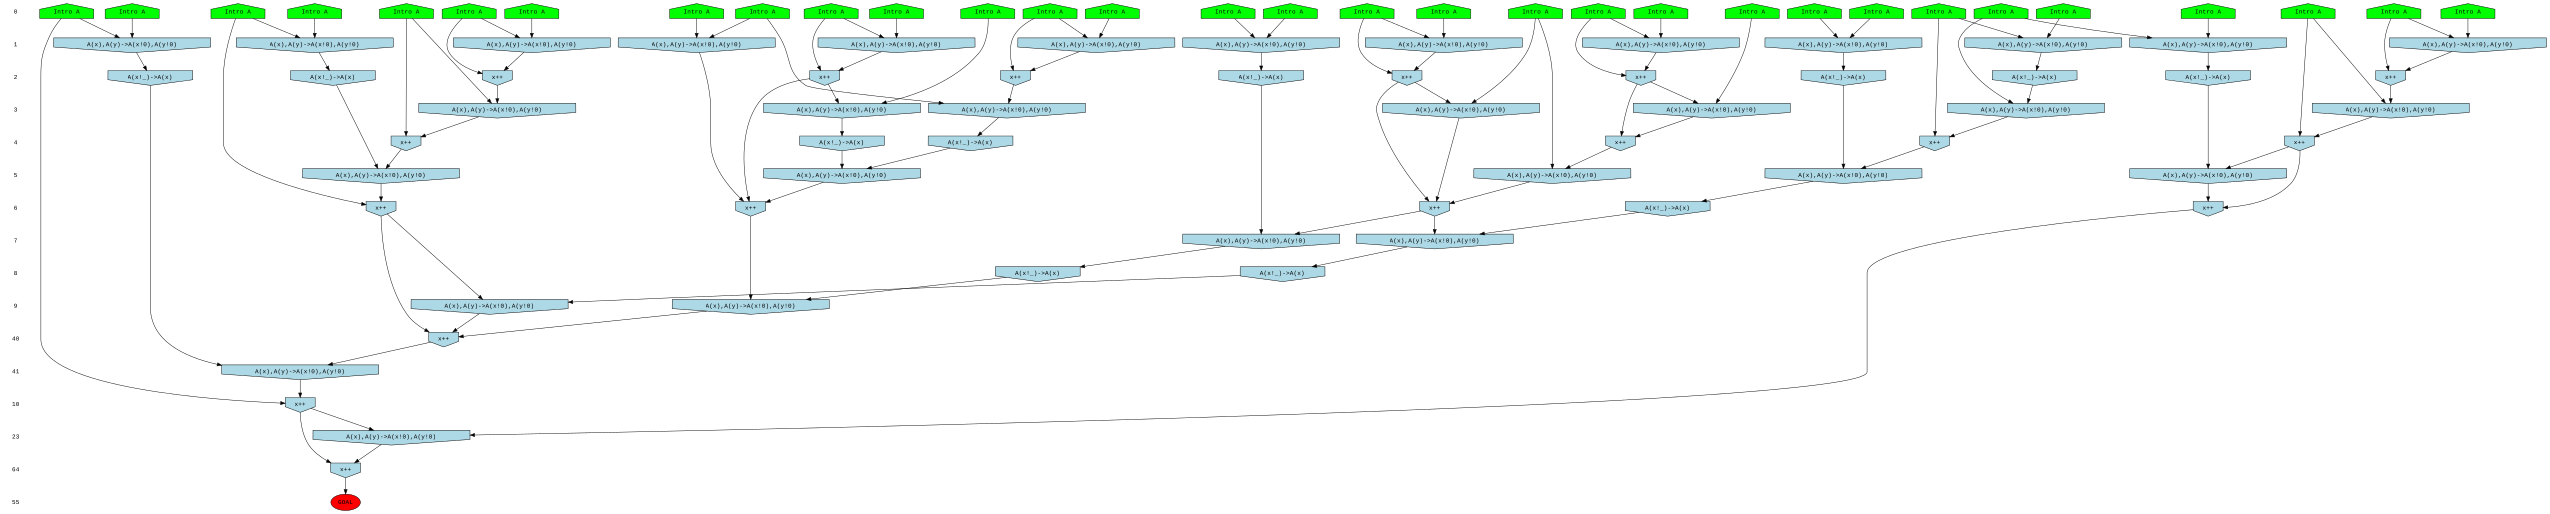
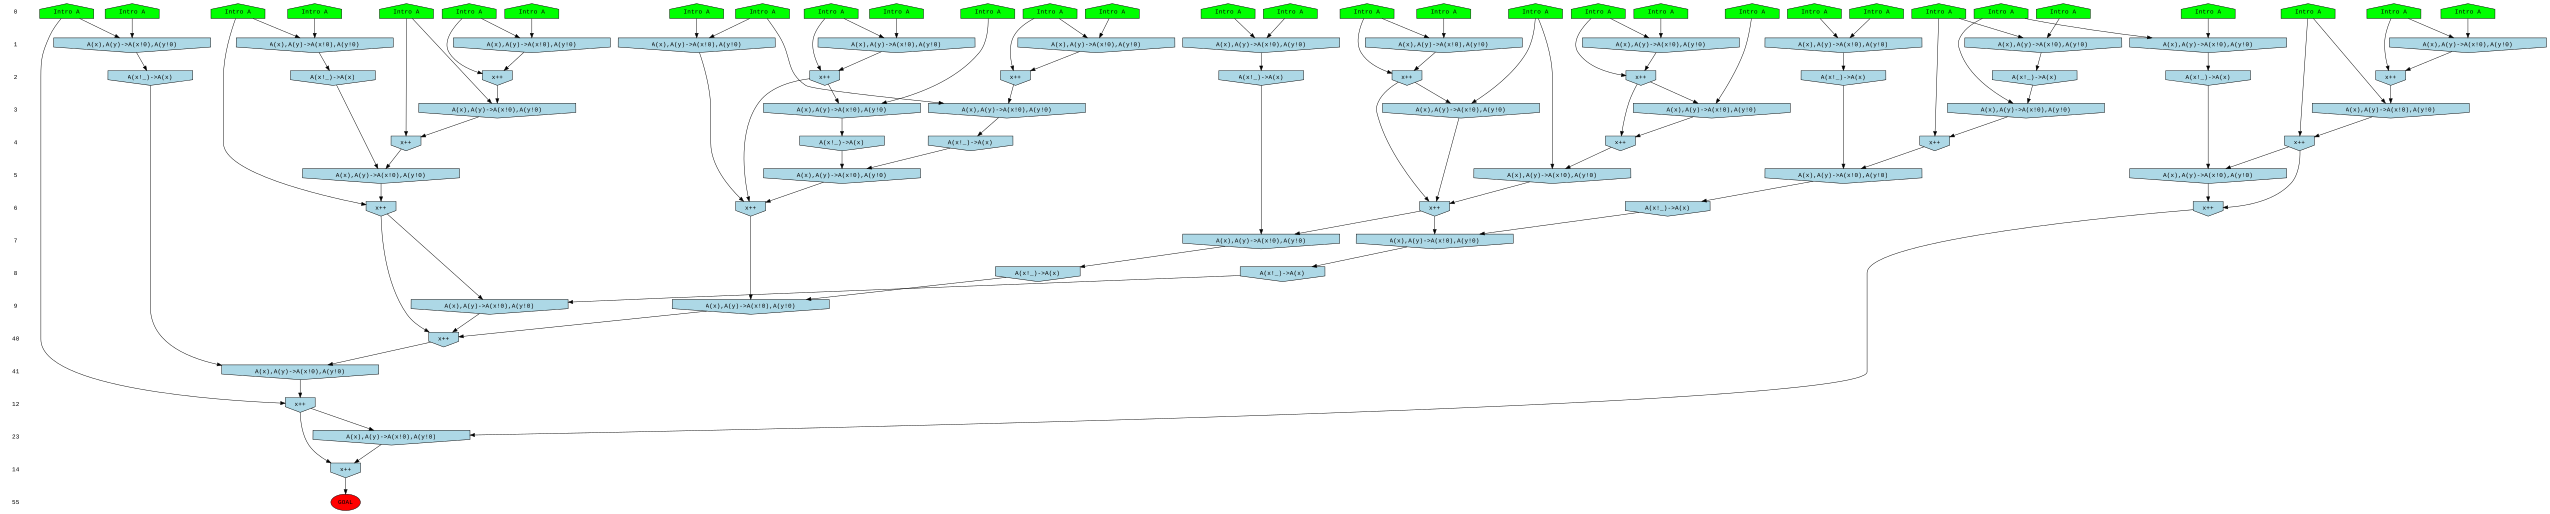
node "10": label "10" -> "12"
node "64": label "64" -> "14"
